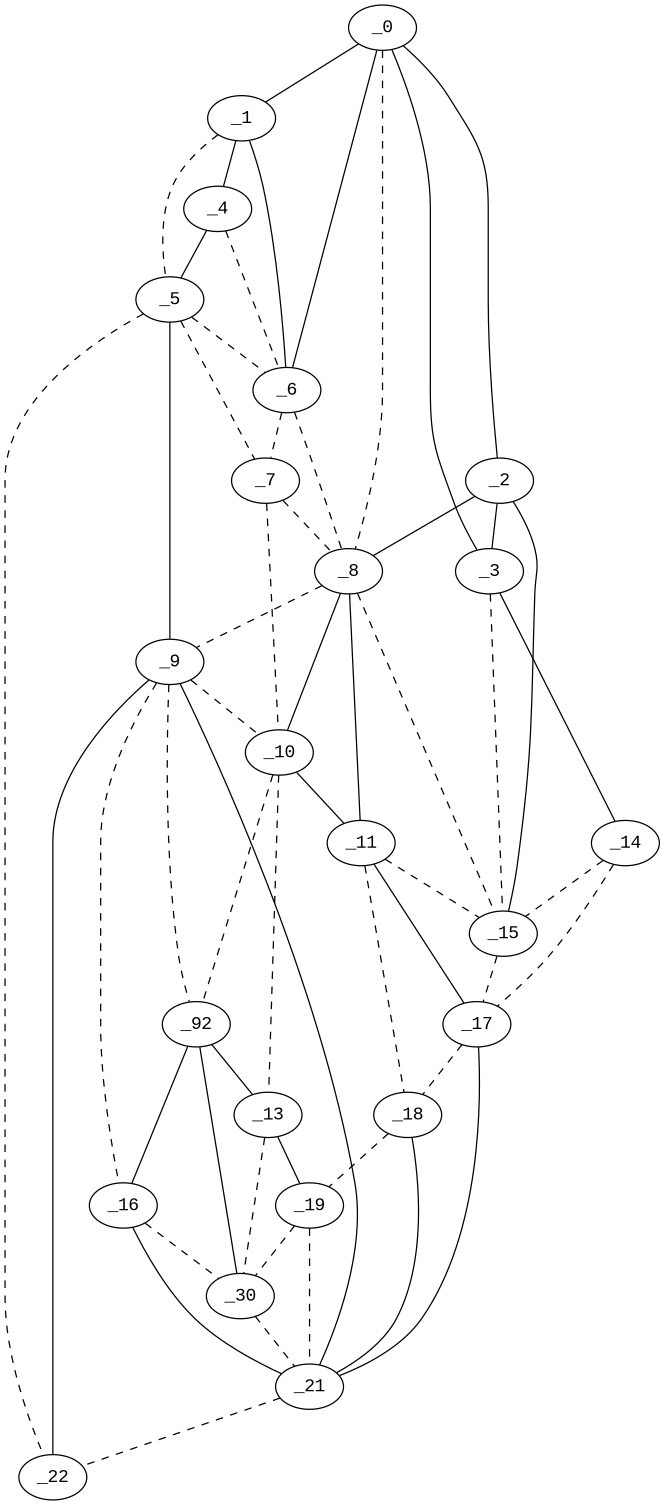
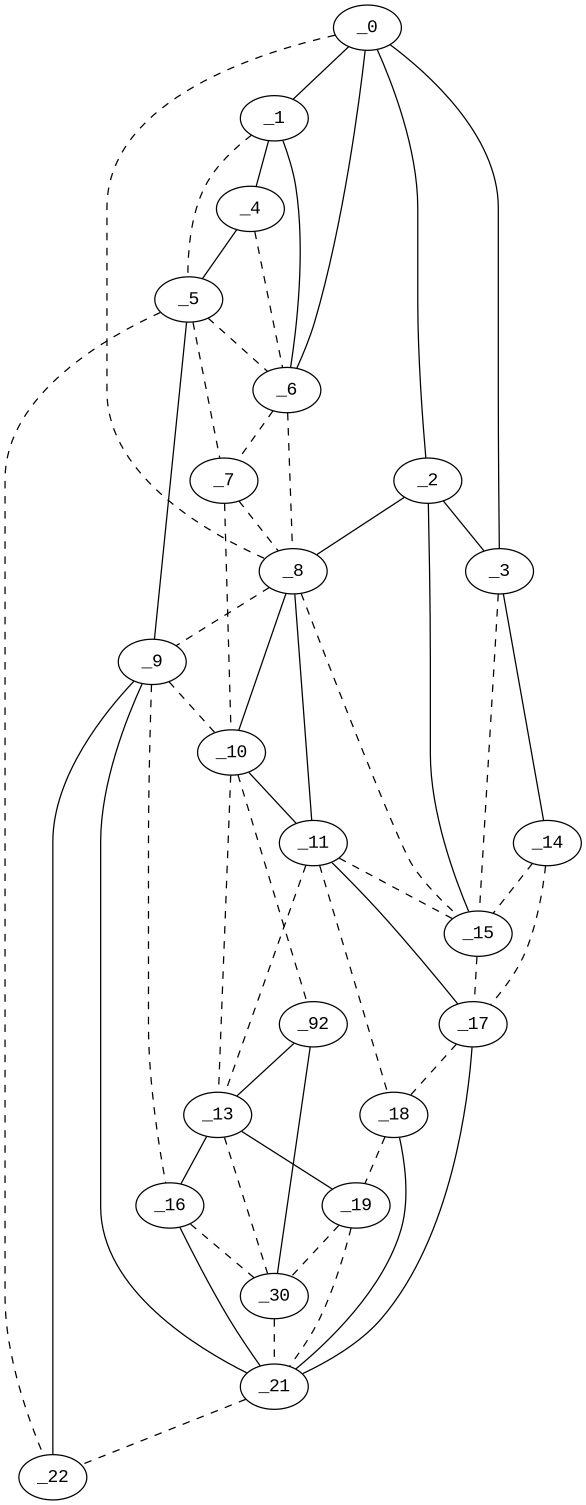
edge "_9" -- "_92": removed
edge "_11" -- "_13": added
edge "_92" -- "_16": now "_13" -- "_16"
